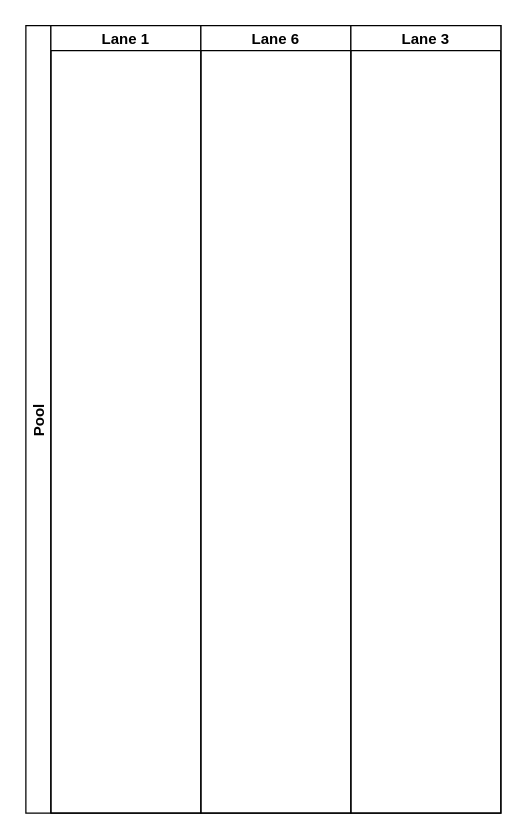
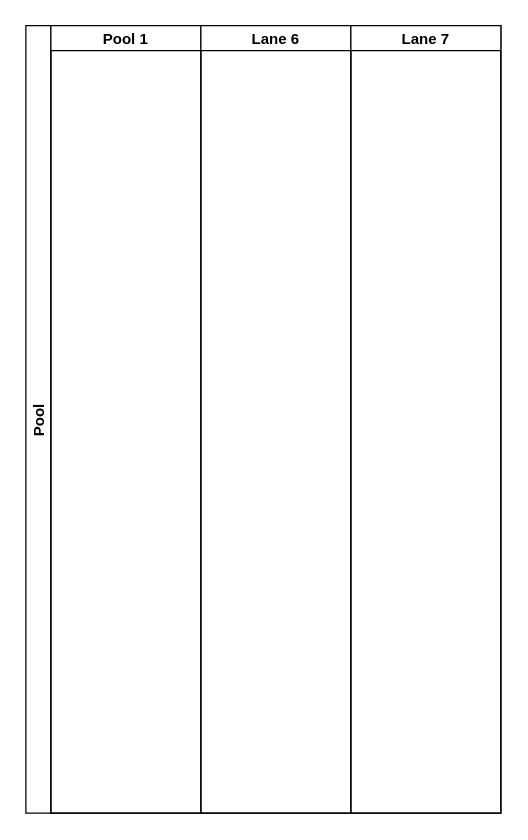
node "Lane 1": label "Lane 1" -> "Pool 1"
node "Lane 3": label "Lane 3" -> "Lane 7"
